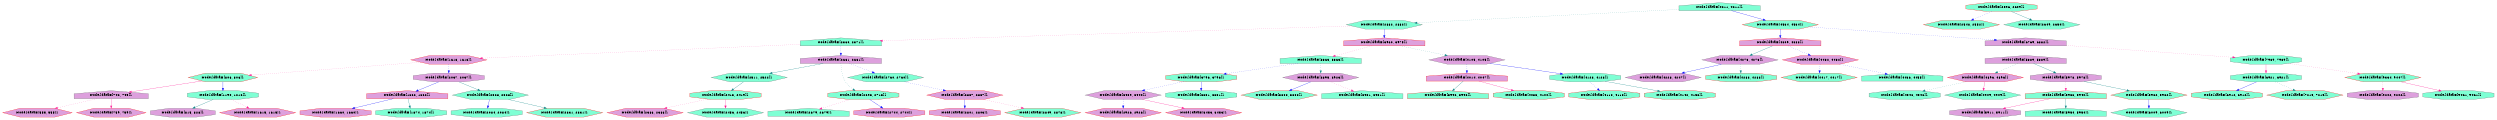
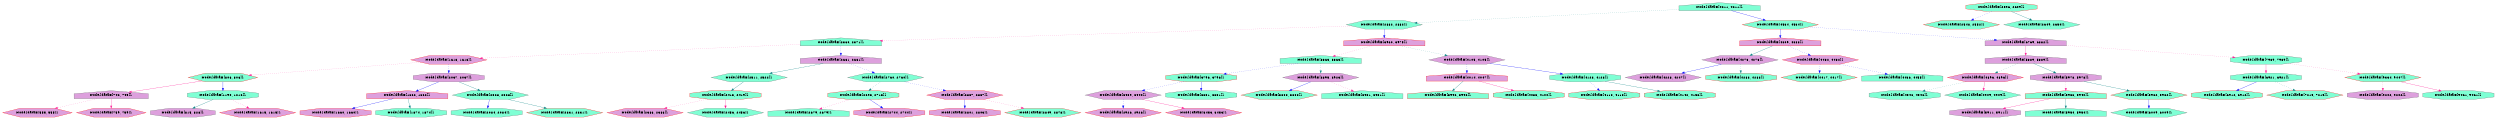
edge "Node{data=[6769, 6882]}" -> "Node{data=[5889, 5889]}": added
edge "Node{data=[2661, 2661]}" -> "Node{data=[2693, 2713]}": now "Node{data=[2760, 2760]}" -> "Node{data=[2693, 2713]}"
